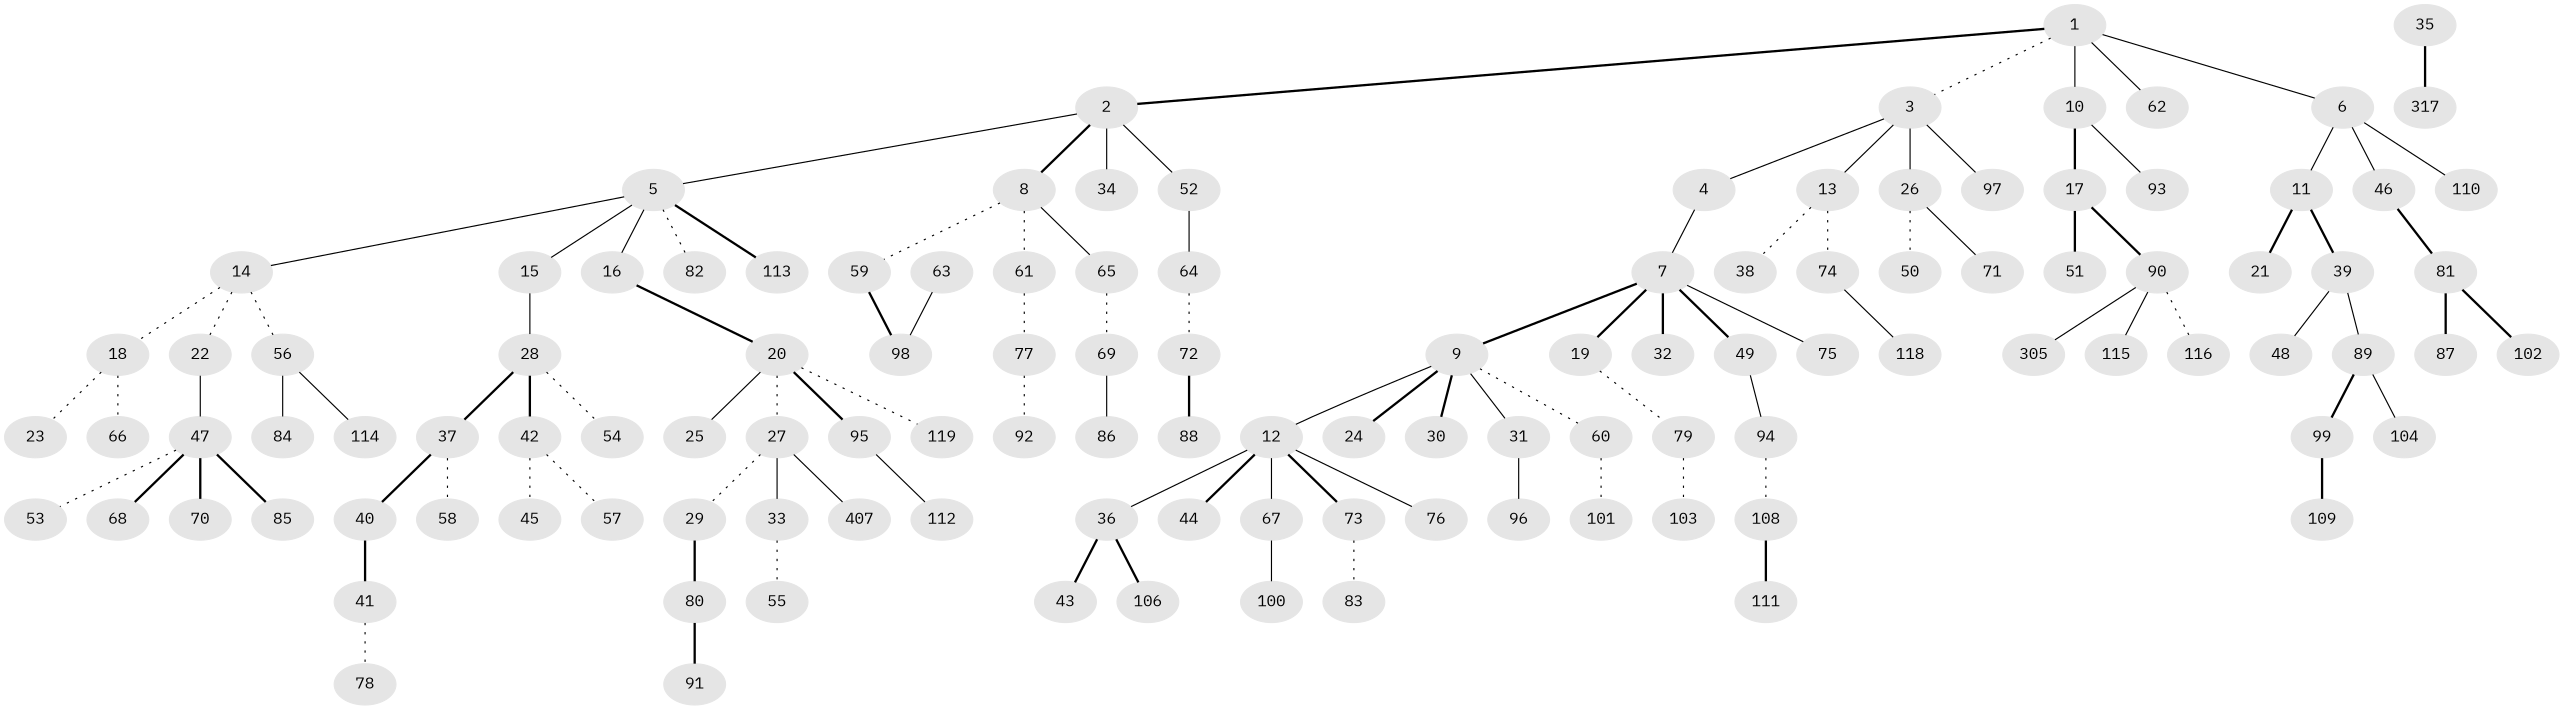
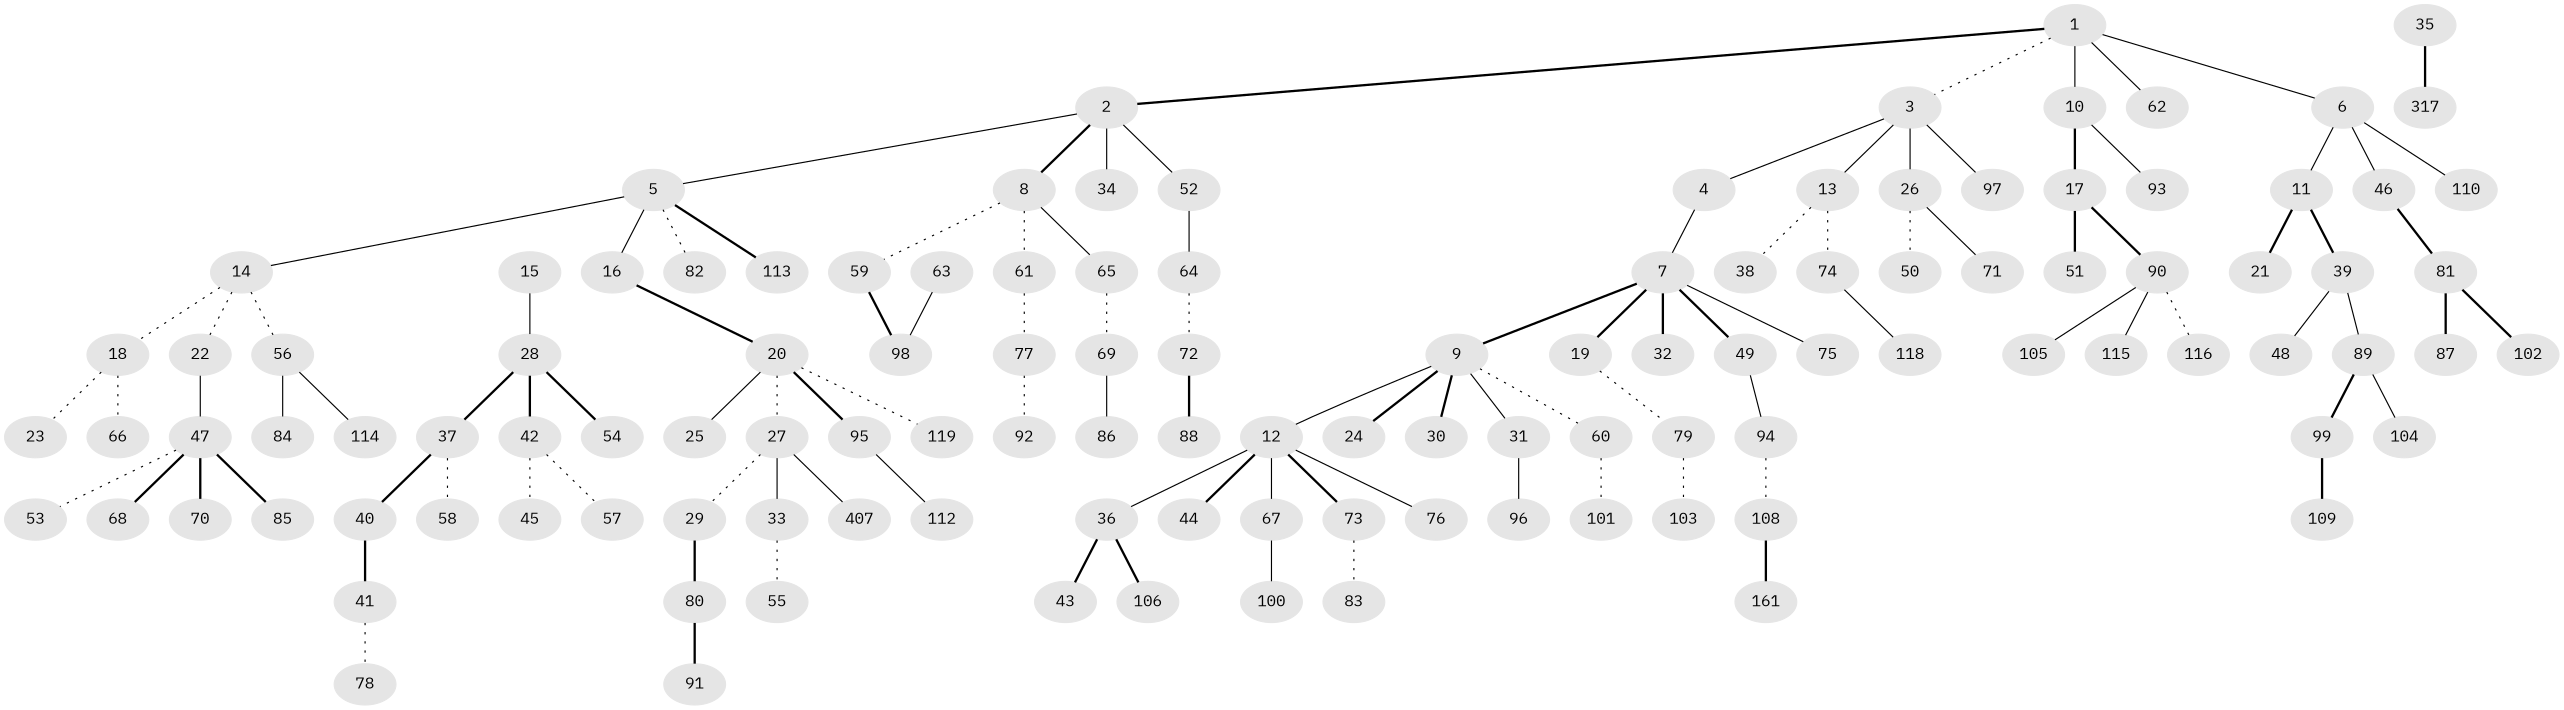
edge "5" -- "15": removed
node "305": label "305" -> "105"
edge "28" -- "54": style dotted -> bold
node "111": label "111" -> "161"
